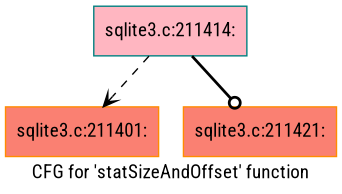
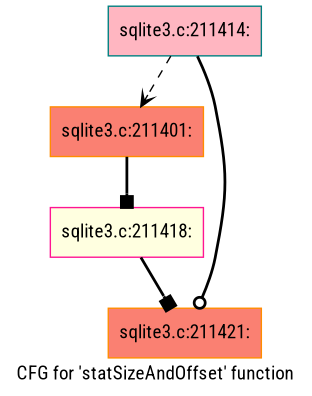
node "sqlite3.c:211418:": added
